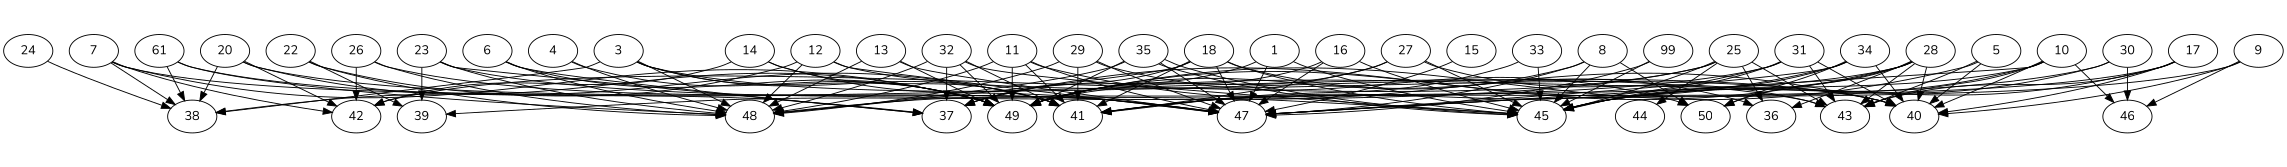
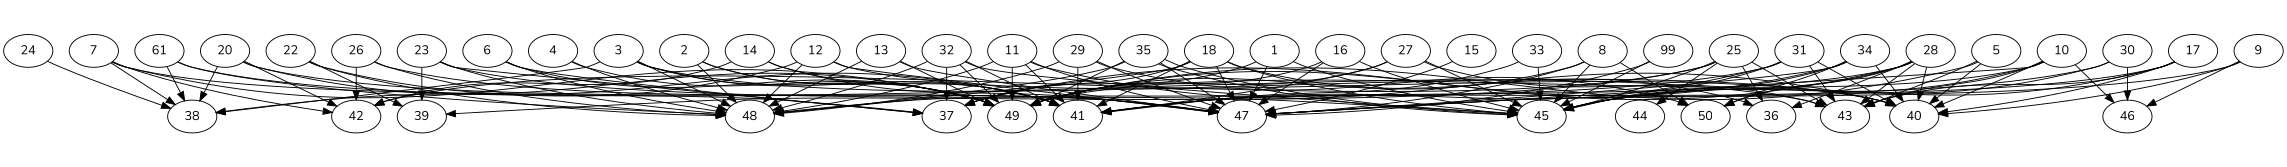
node "2": added
